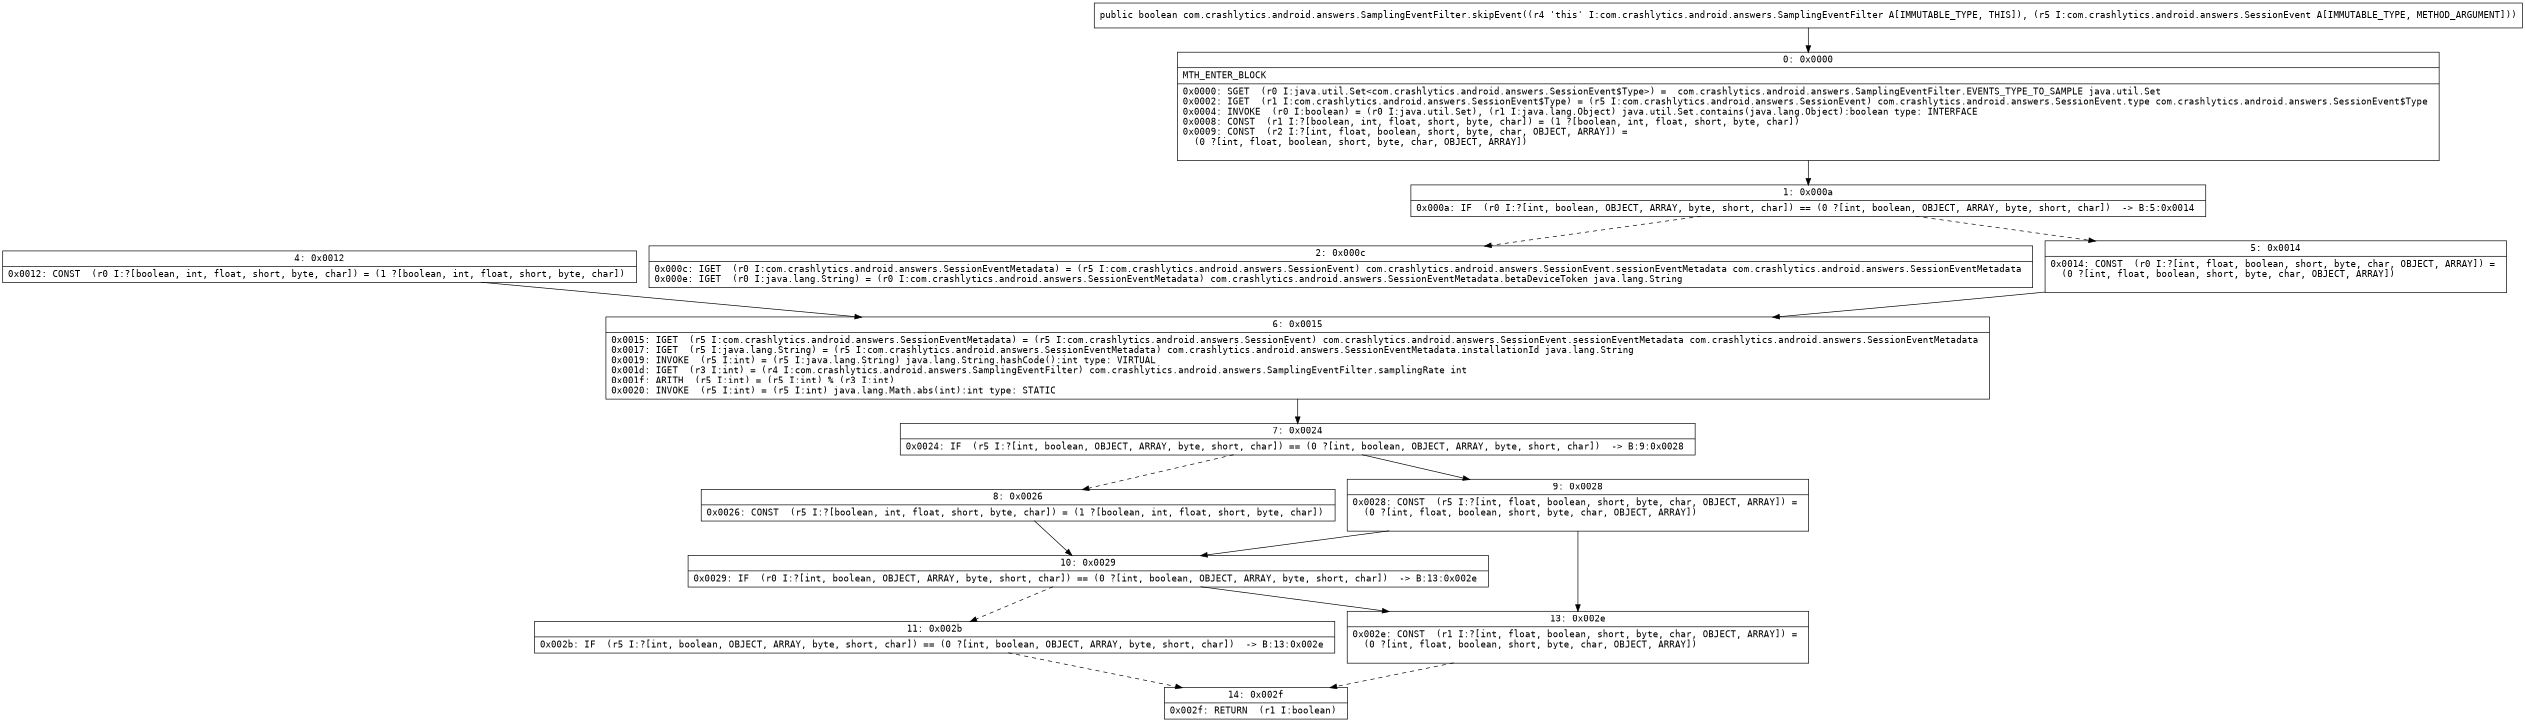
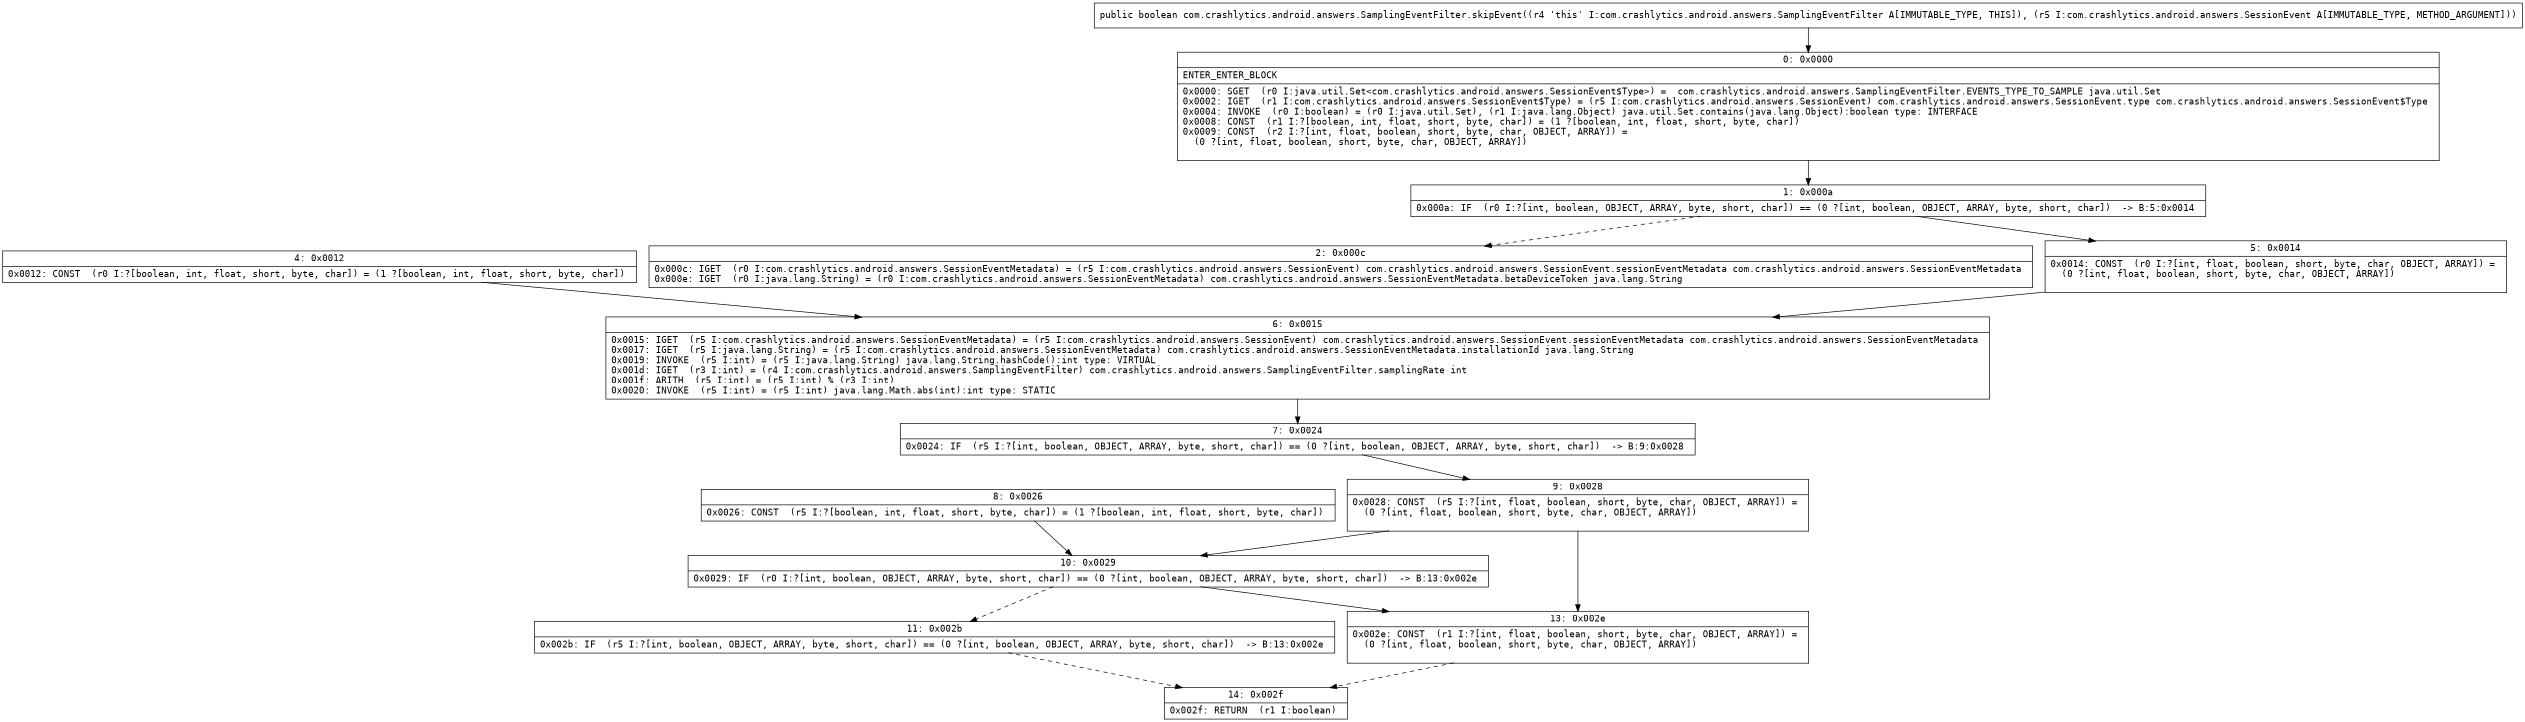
node "0: 0x0000": text "MTH_ENTER_BLOCK" -> "ENTER_ENTER_BLOCK"
edge "1: 0x000a" -> "5: 0x0014": style dashed -> solid
edge "7: 0x0024" -> "8: 0x0026": removed
